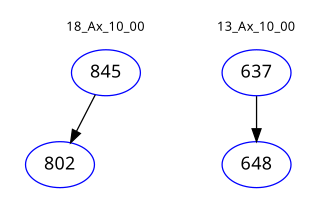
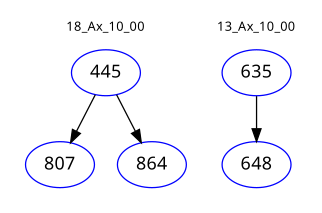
node "845": label "845" -> "445"
node "637": label "637" -> "635"
node "802": label "802" -> "807"
node "864": added
